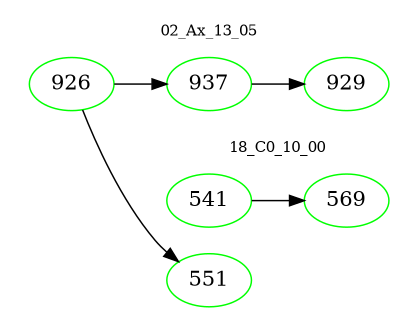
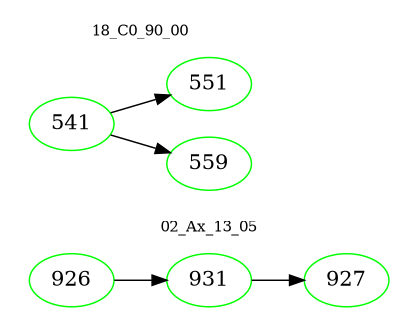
node "937": label "937" -> "931"
node "929": label "929" -> "927"
cluster "18_C0_10_00": label "18_C0_10_00" -> "18_C0_90_00"
edge "926" -> "551": now "541" -> "551"
node "569": label "569" -> "559"
